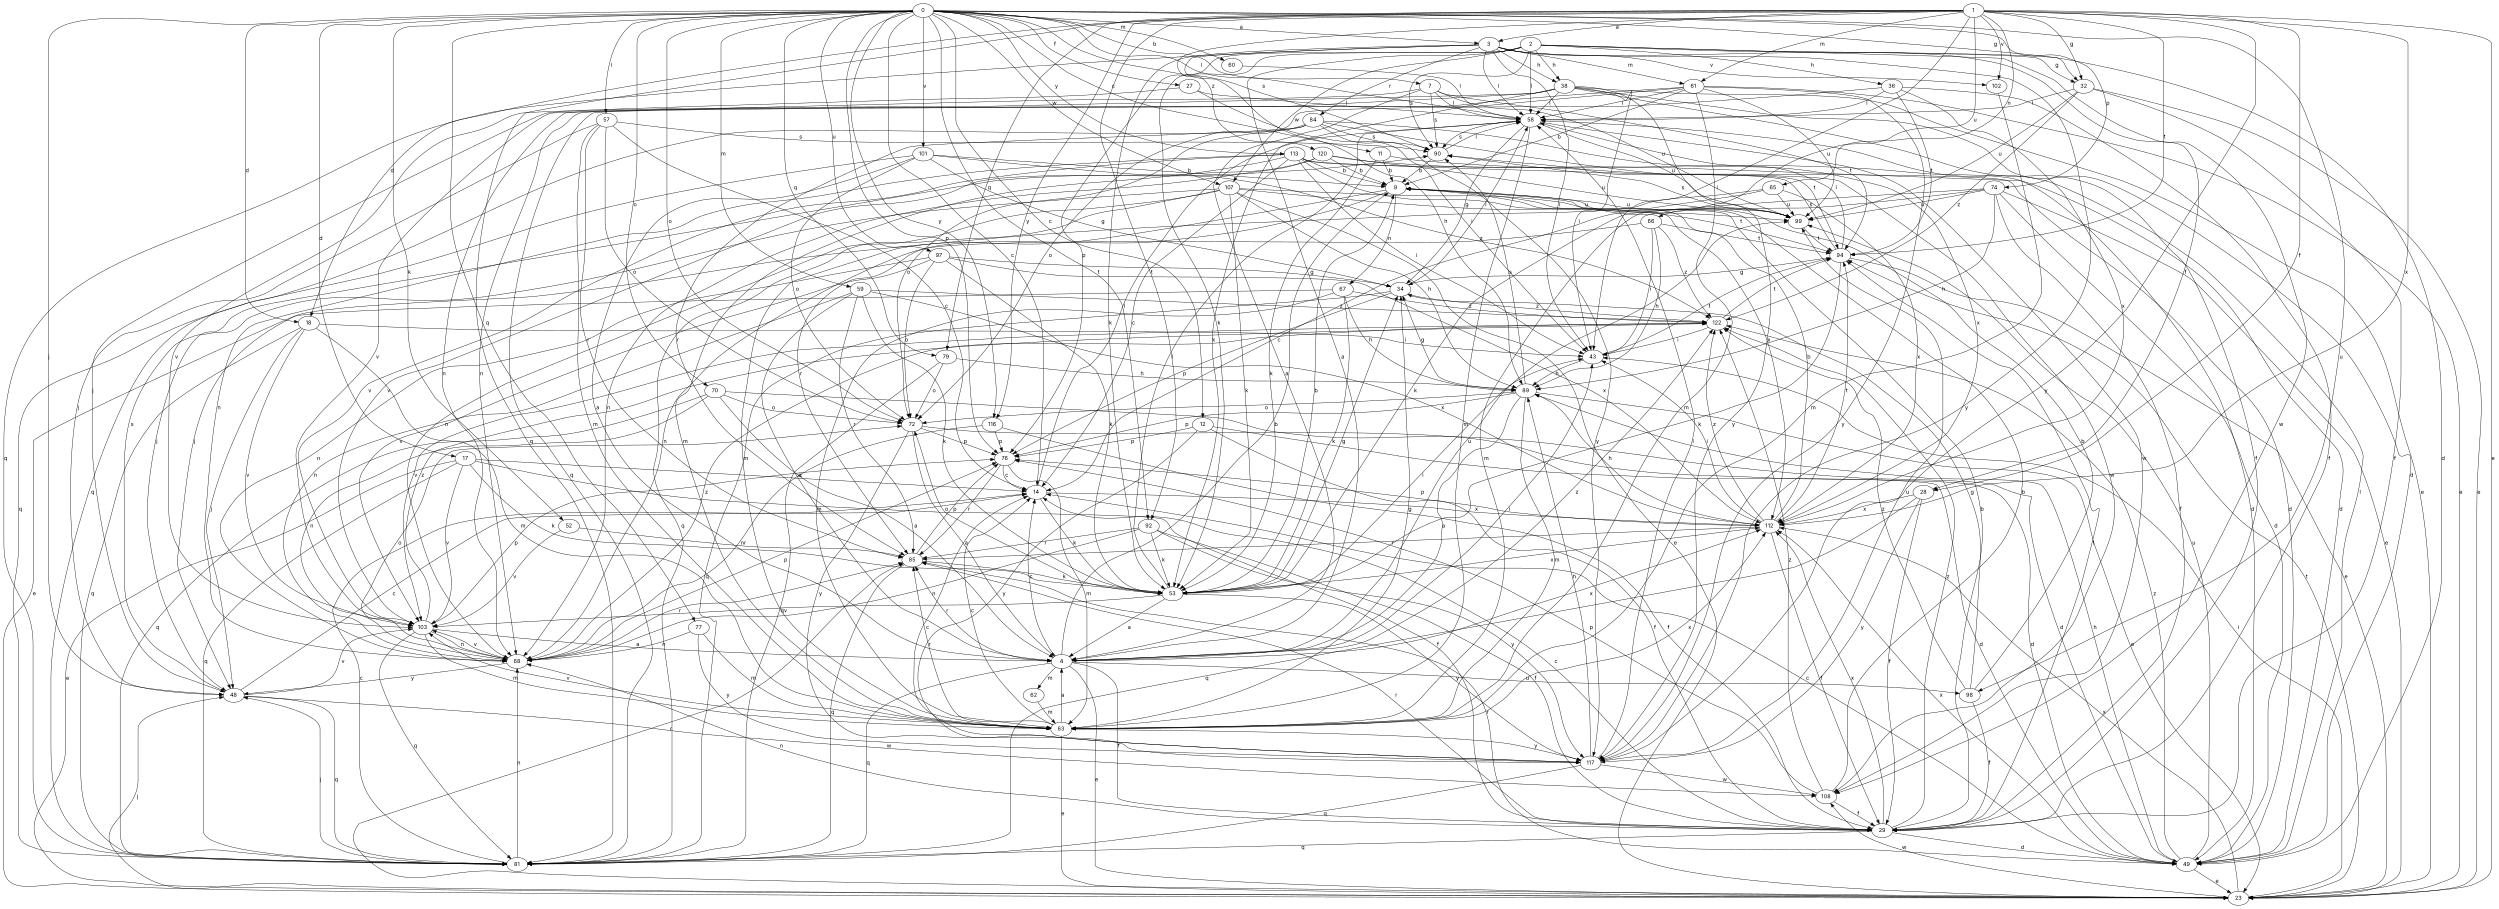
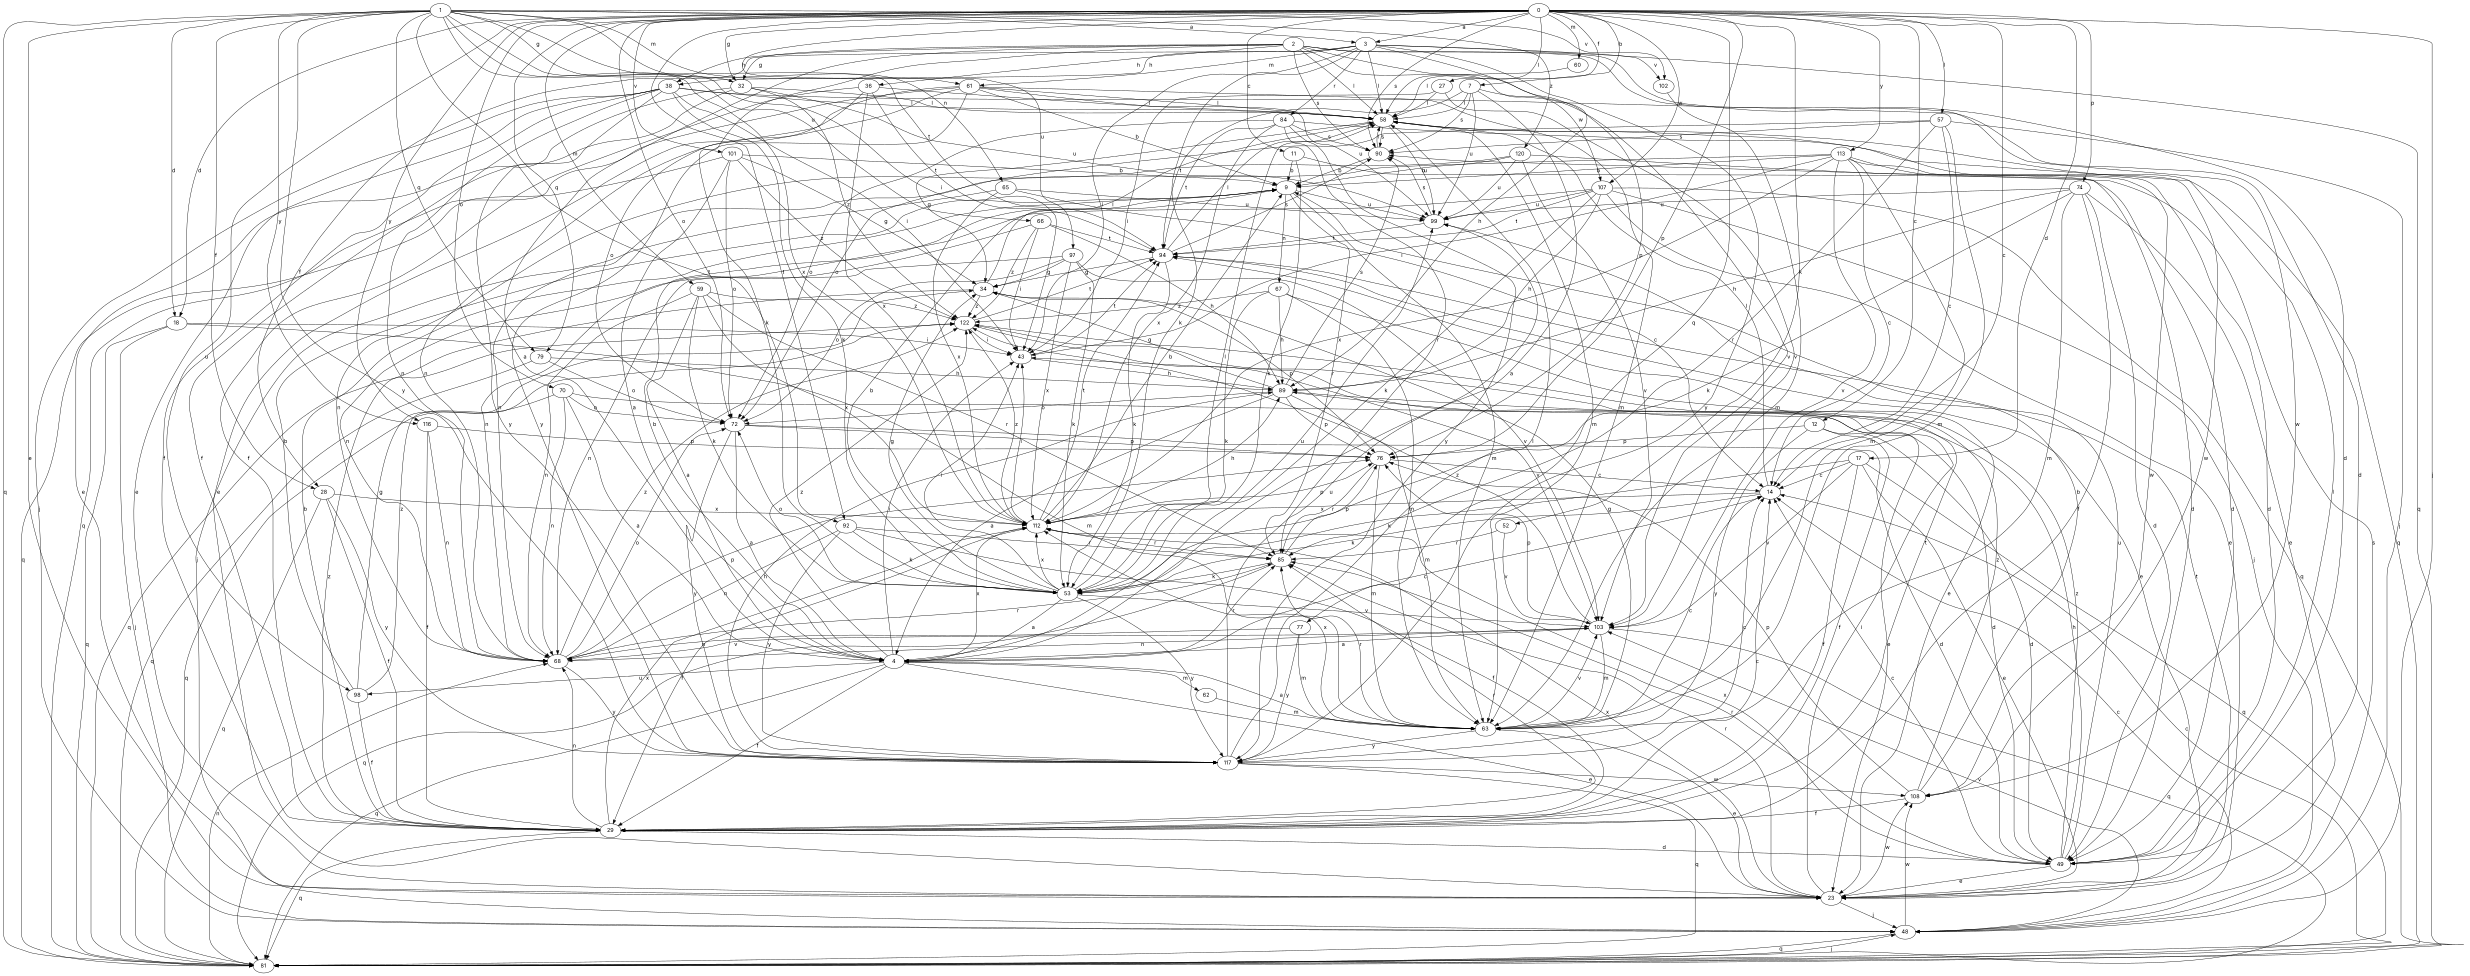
edge "18" -> "103": removed, label "v"
edge "68" -> "48": now "68" -> "117"
